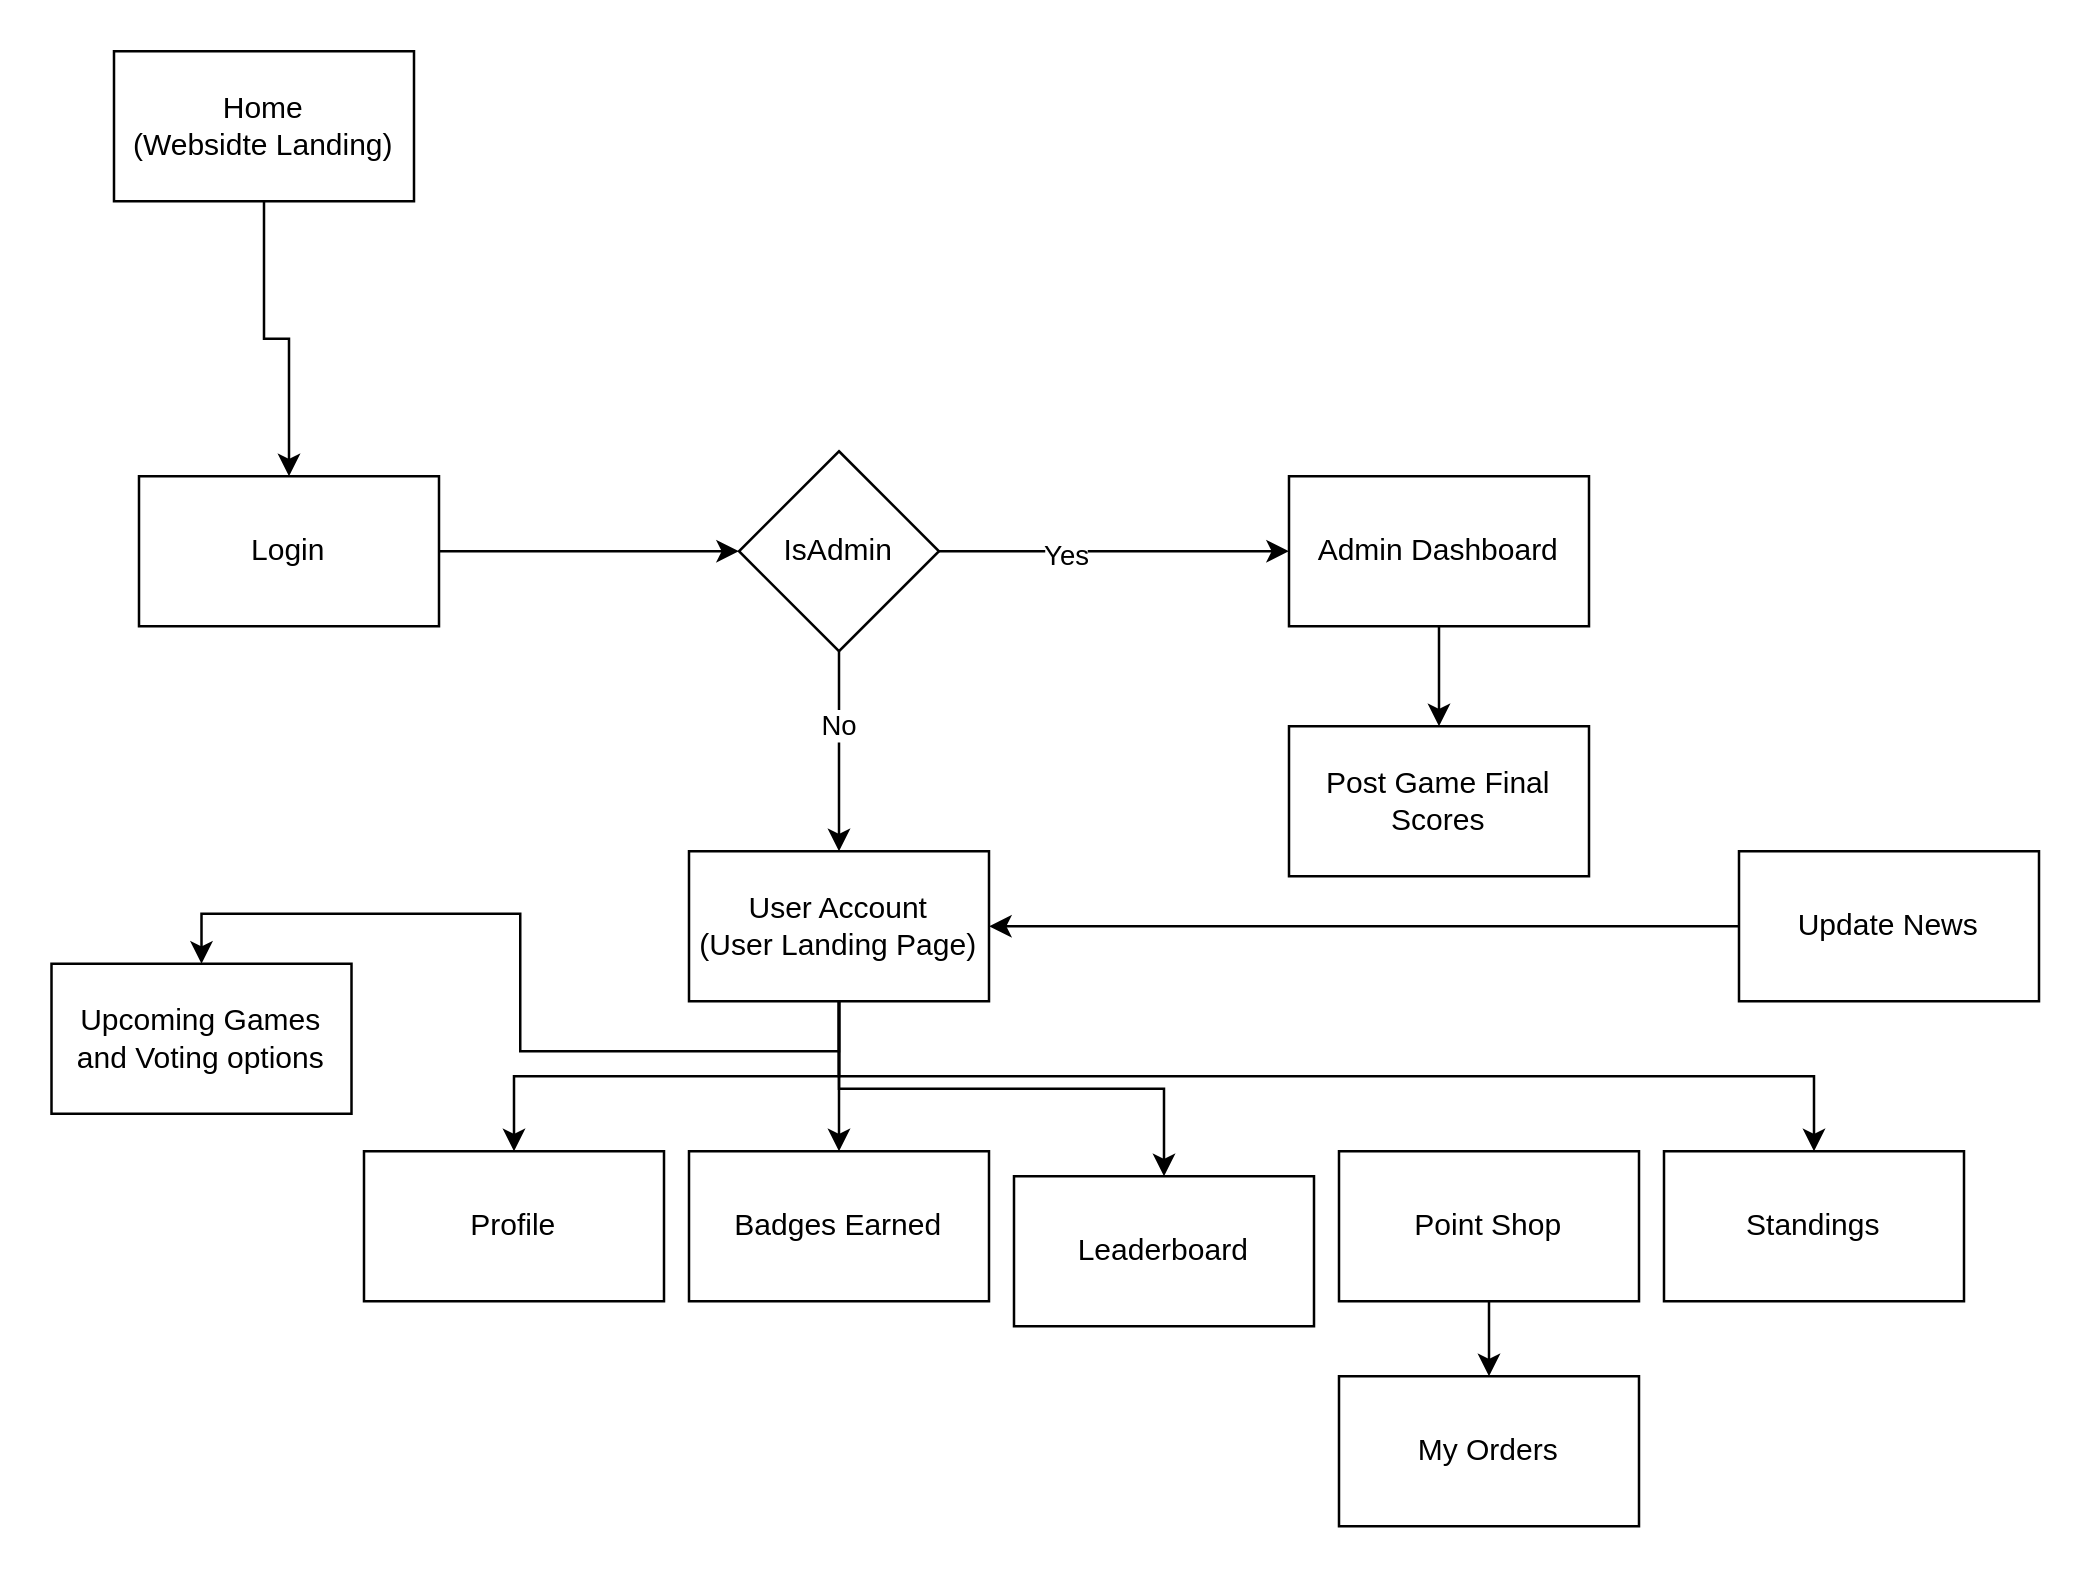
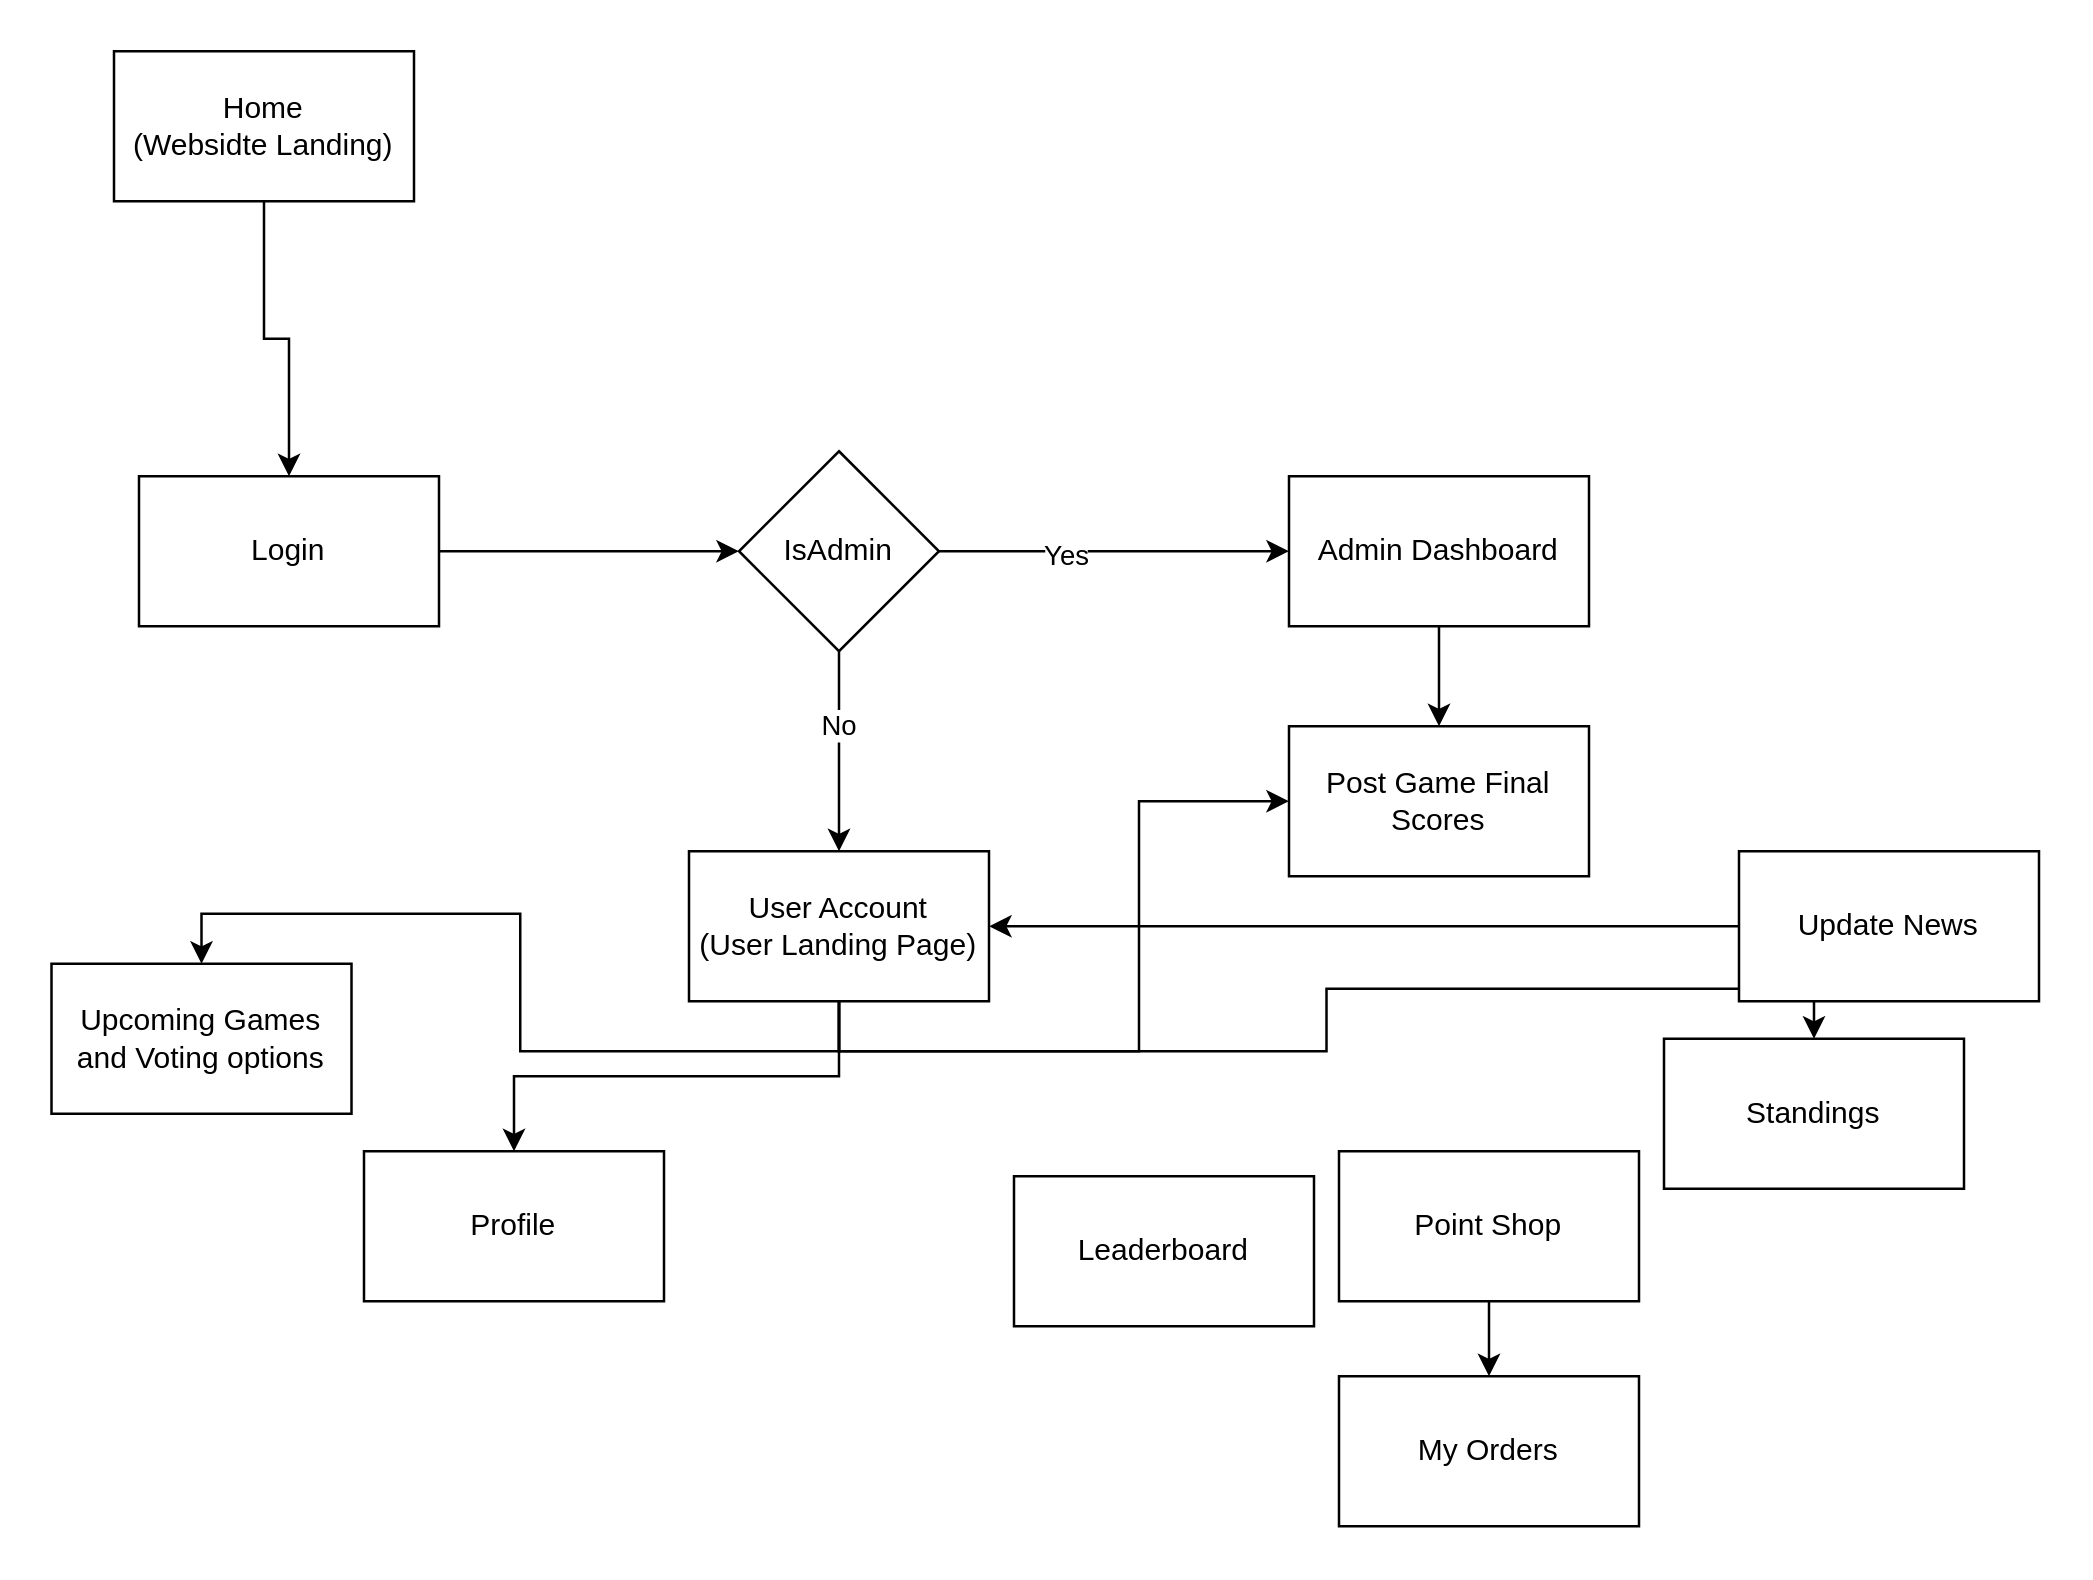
edge "User Account (User Landing Page)" -> "Leaderboard": now "User Account (User Landing Page)" -> "Post Game Final Scores"
edge "User Account (User Landing Page)" -> "Badges Earned": removed
node "Badges Earned": removed
node "Standings": moved (1814, 1226) -> (1814, 1114)
